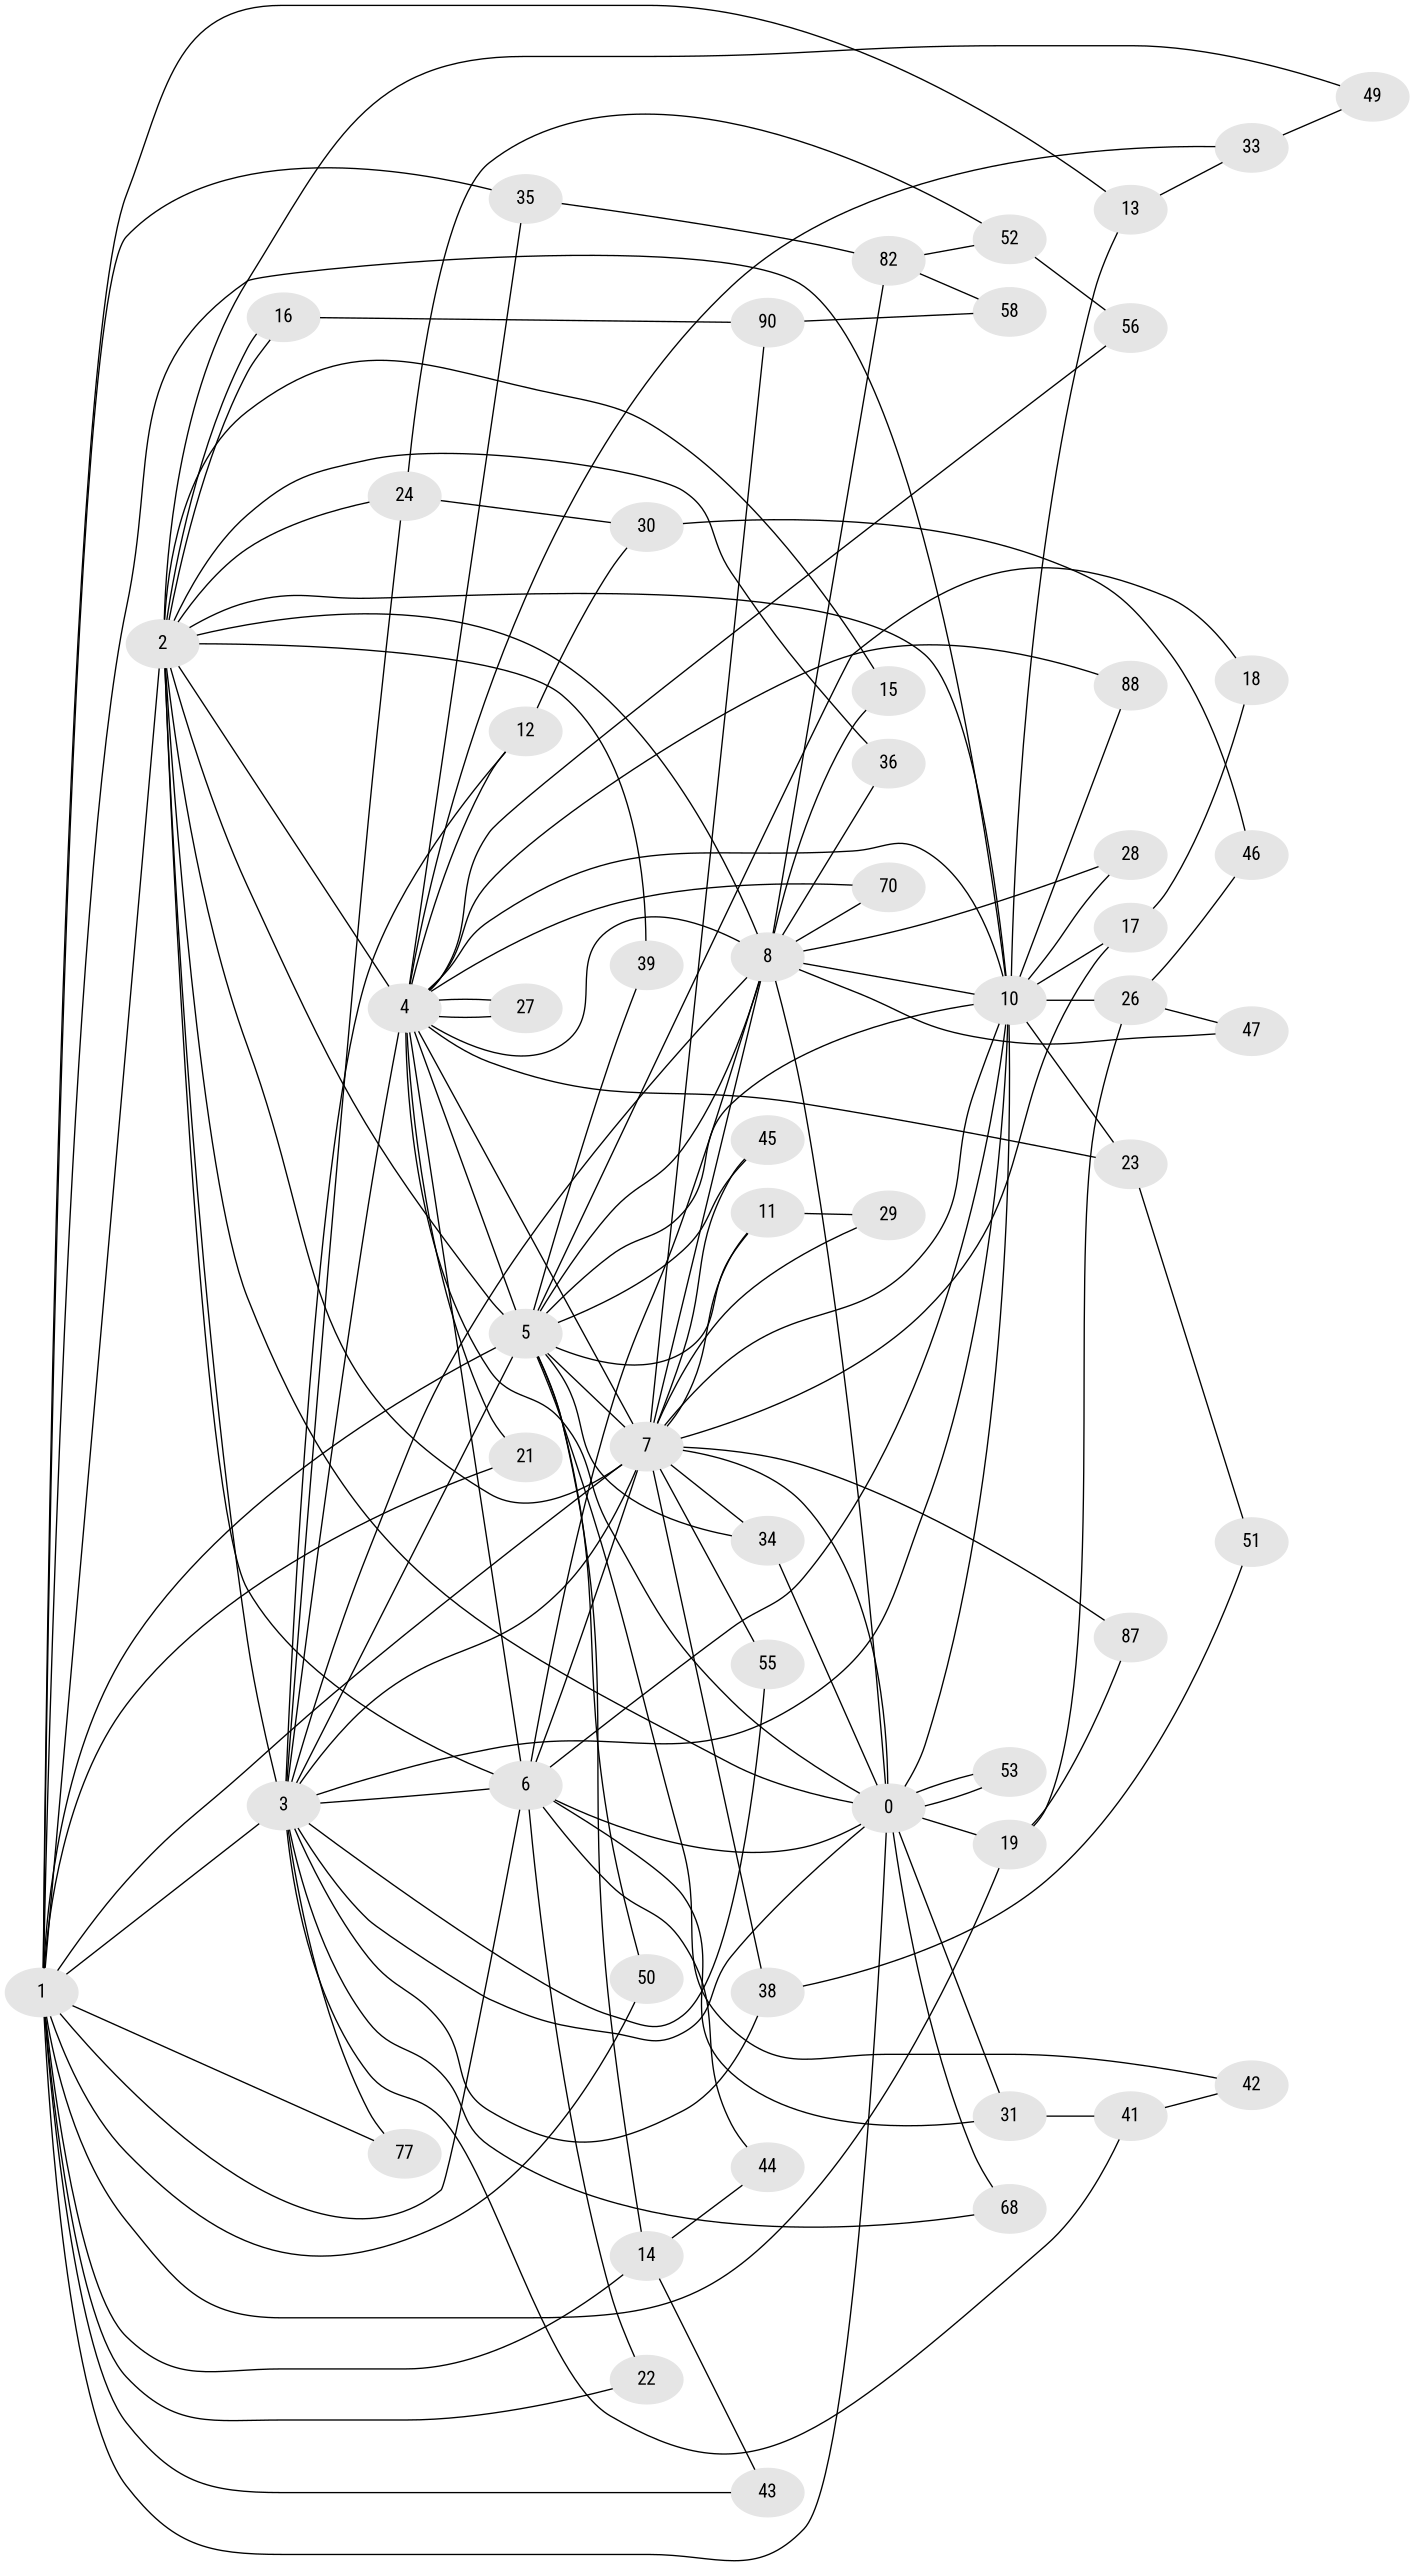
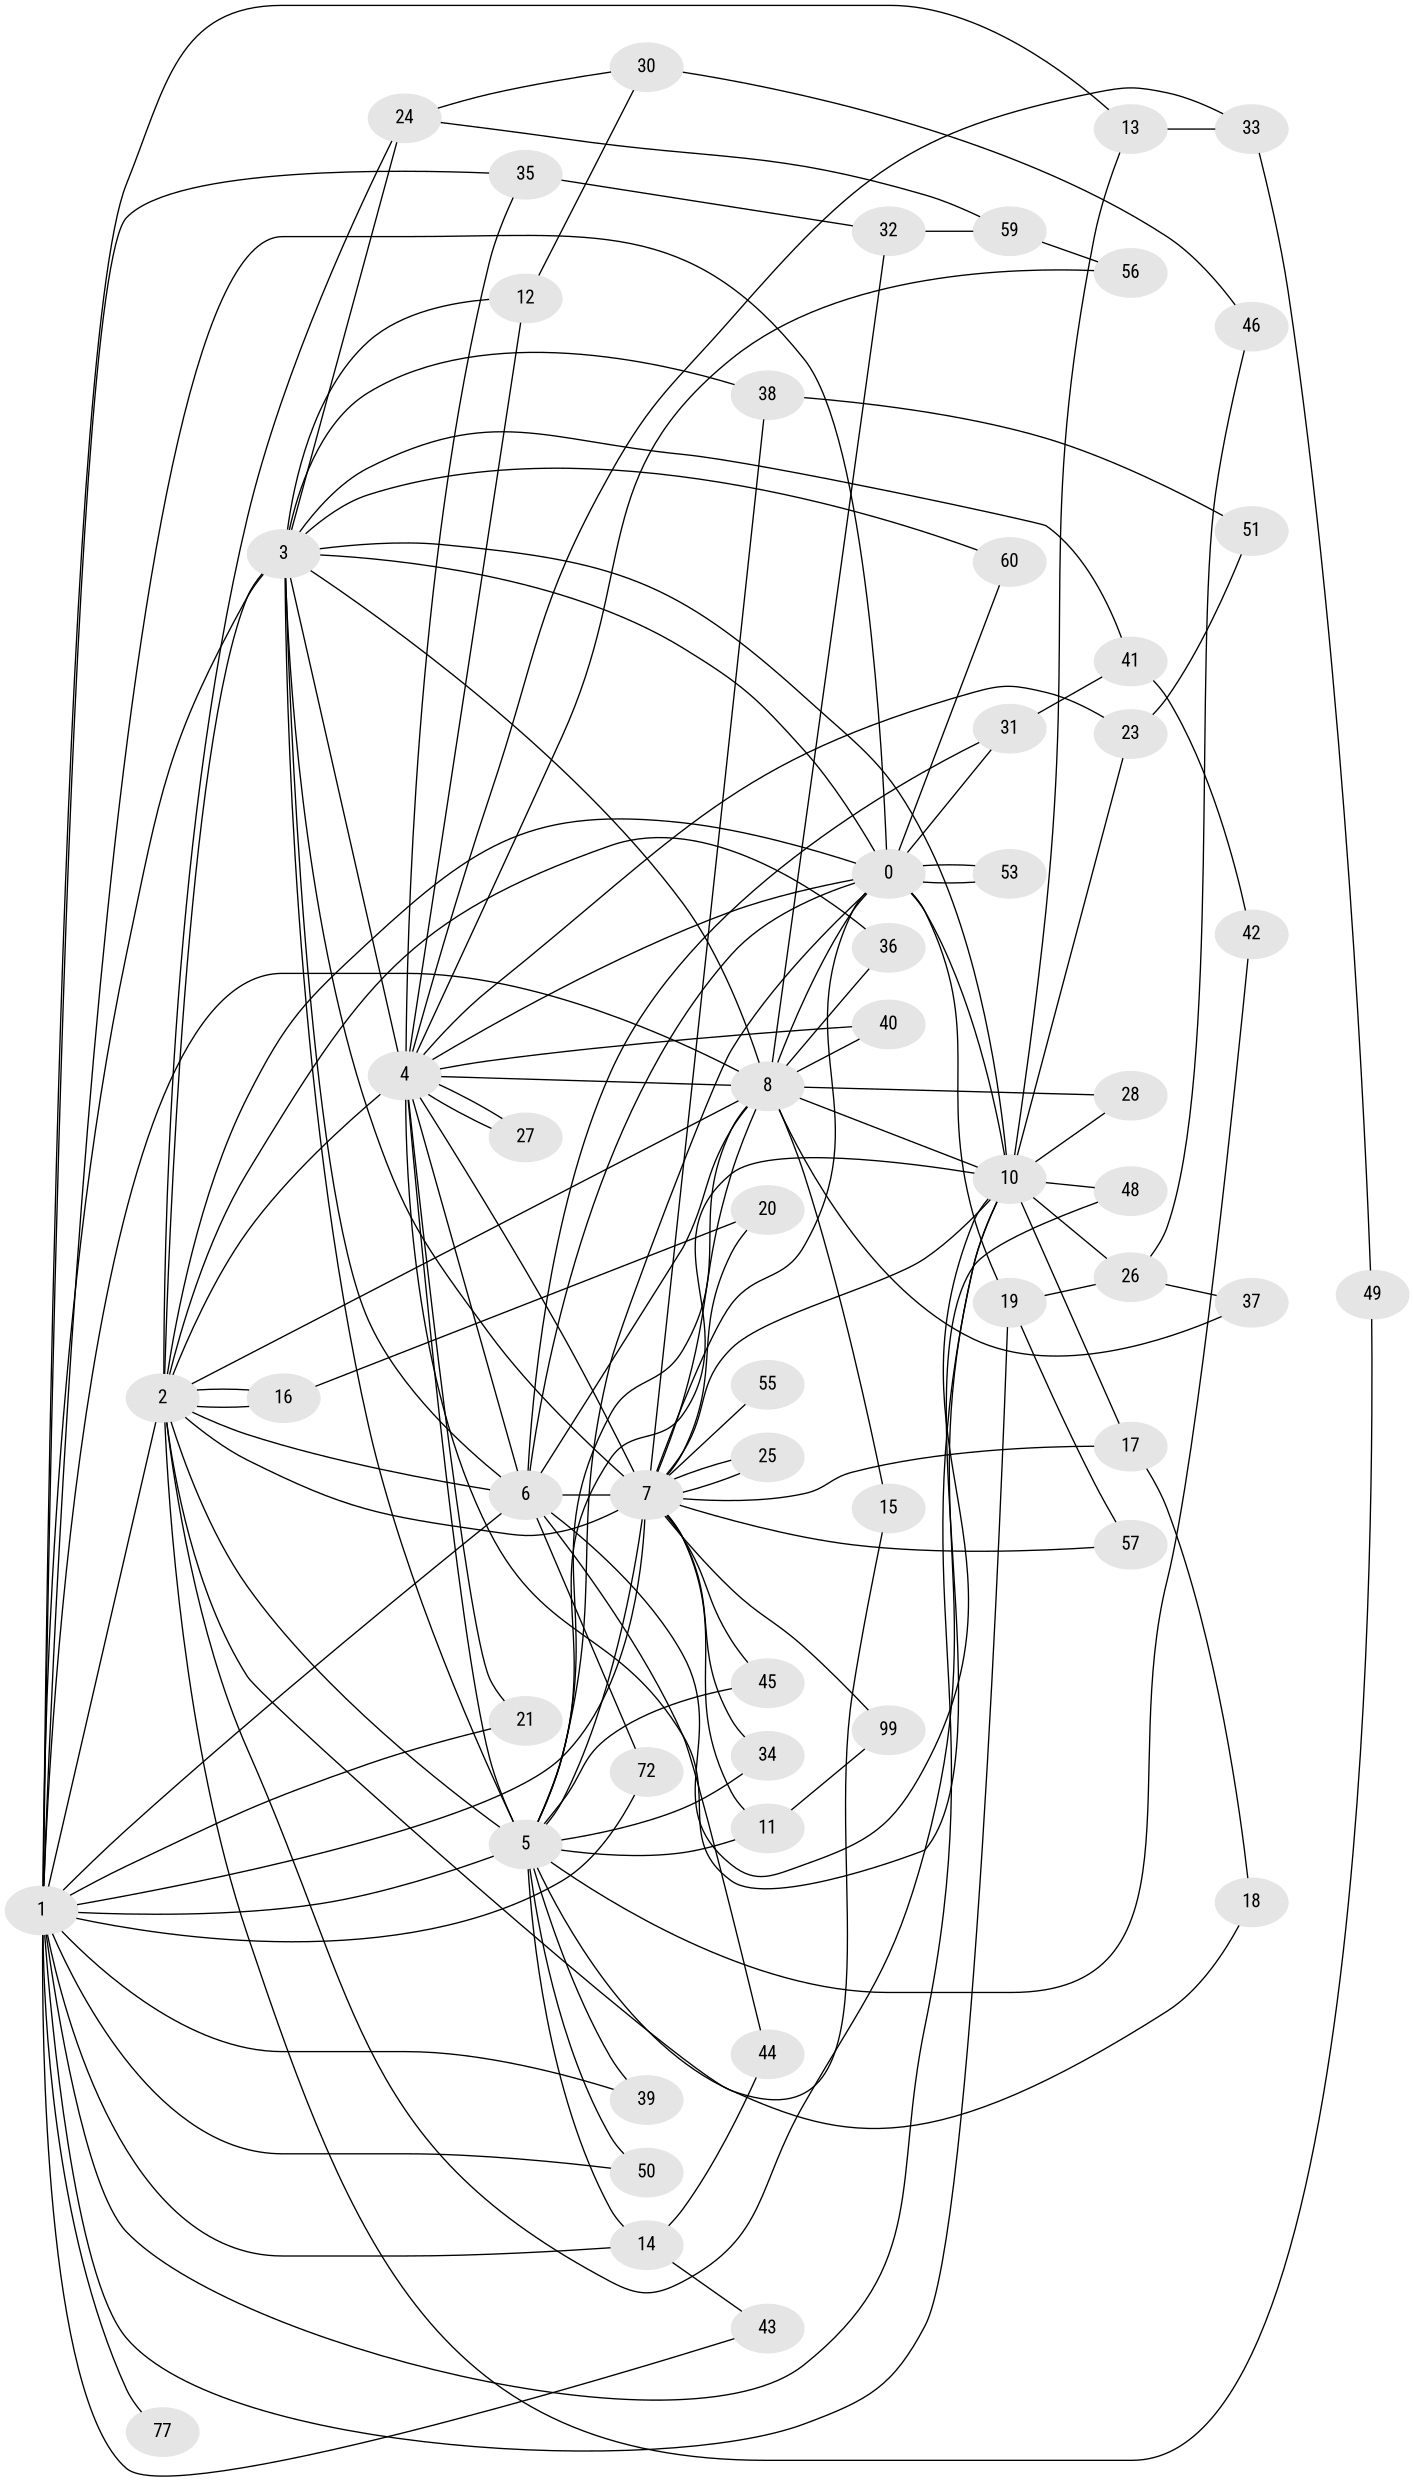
node "52": label "52" -> "59"
node "82": label "82" -> "32"
node "58": removed
node "90": label "90" -> "20"
edge "2" -- "39": now "1" -- "39"
node "88": label "88" -> "48"
edge "10" -- "4": removed
node "70": label "70" -> "40"
node "47": label "47" -> "37"
edge "8" -- "1": added
node "29": label "29" -> "99"
node "25": added
node "87": label "87" -> "57"
edge "34" -- "0": now "5" -- "0"
edge "55" -- "3": removed
edge "3" -- "77": removed
node "68": label "68" -> "60"
node "22": label "22" -> "72"
